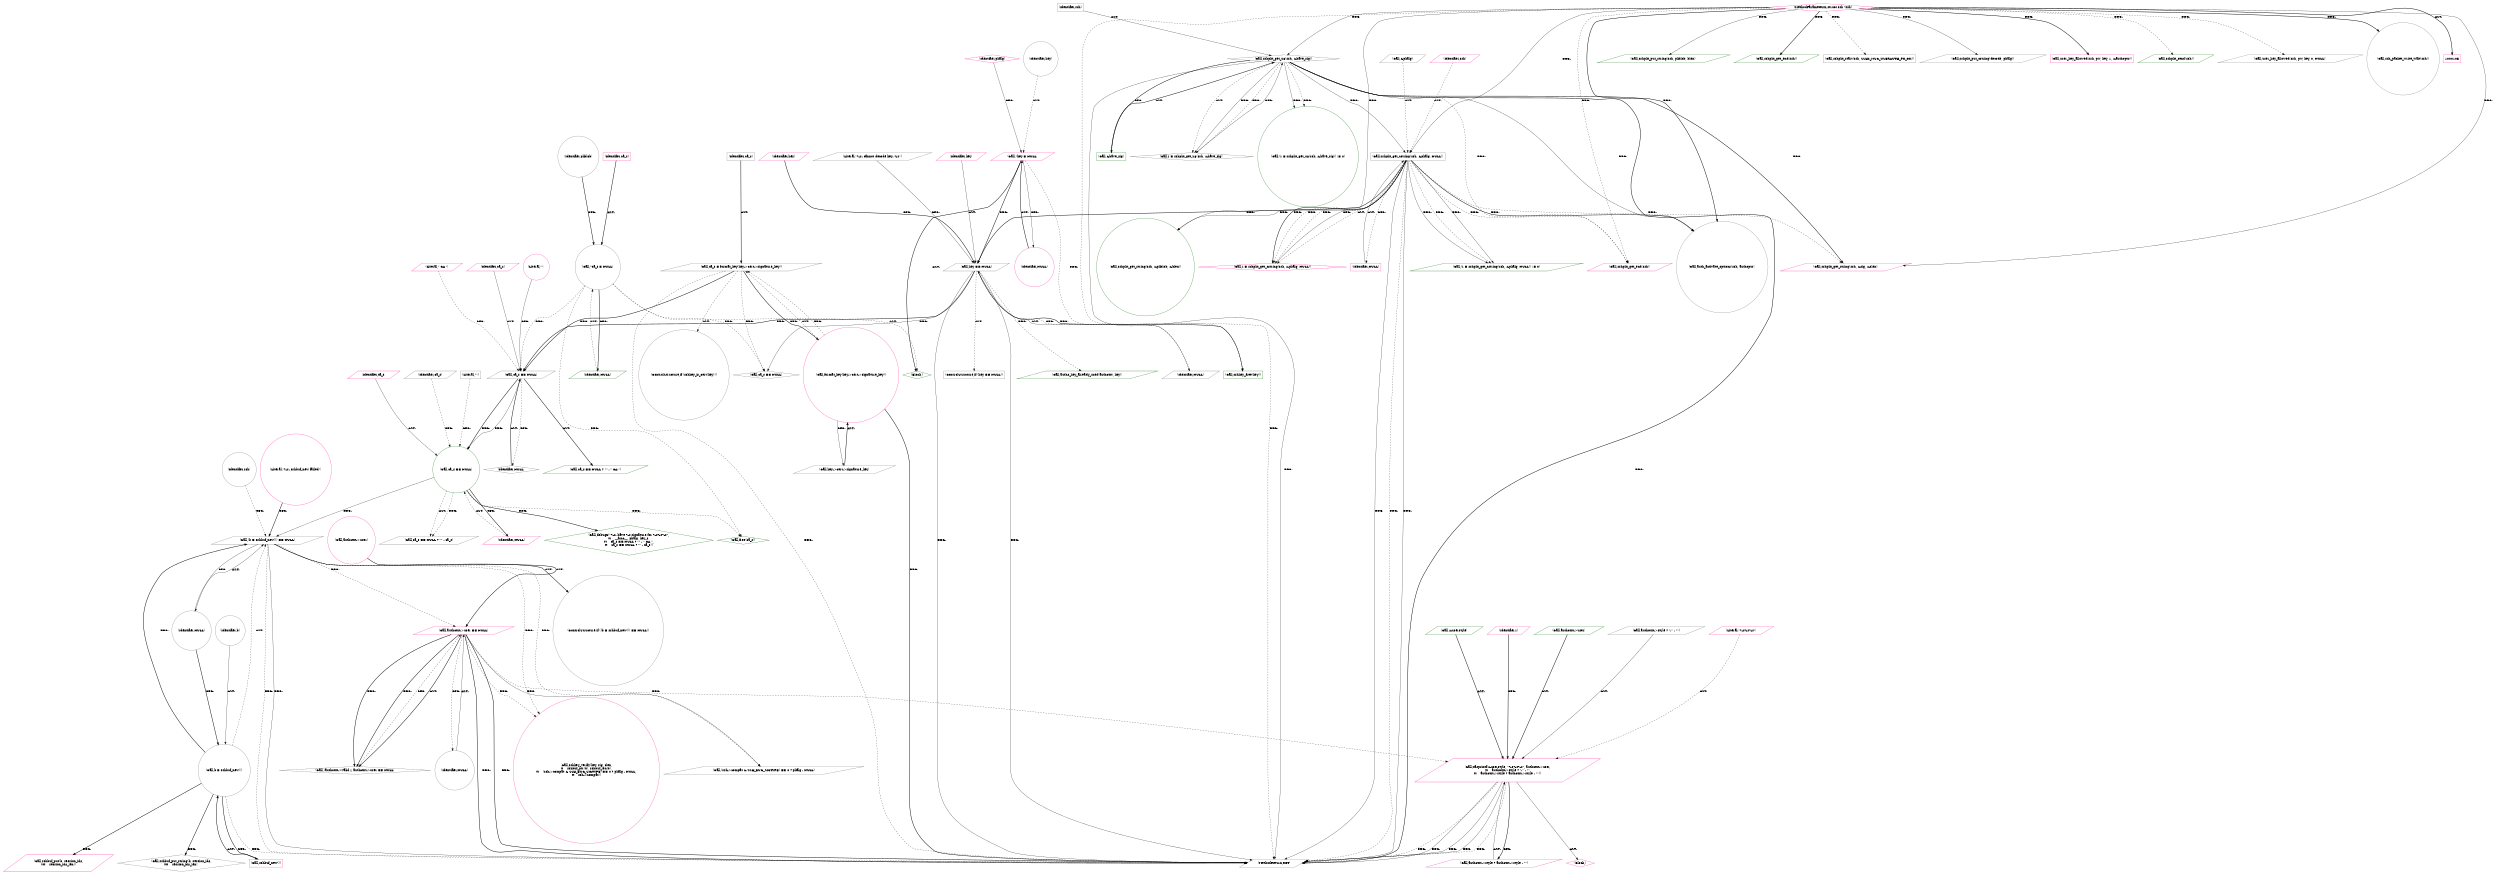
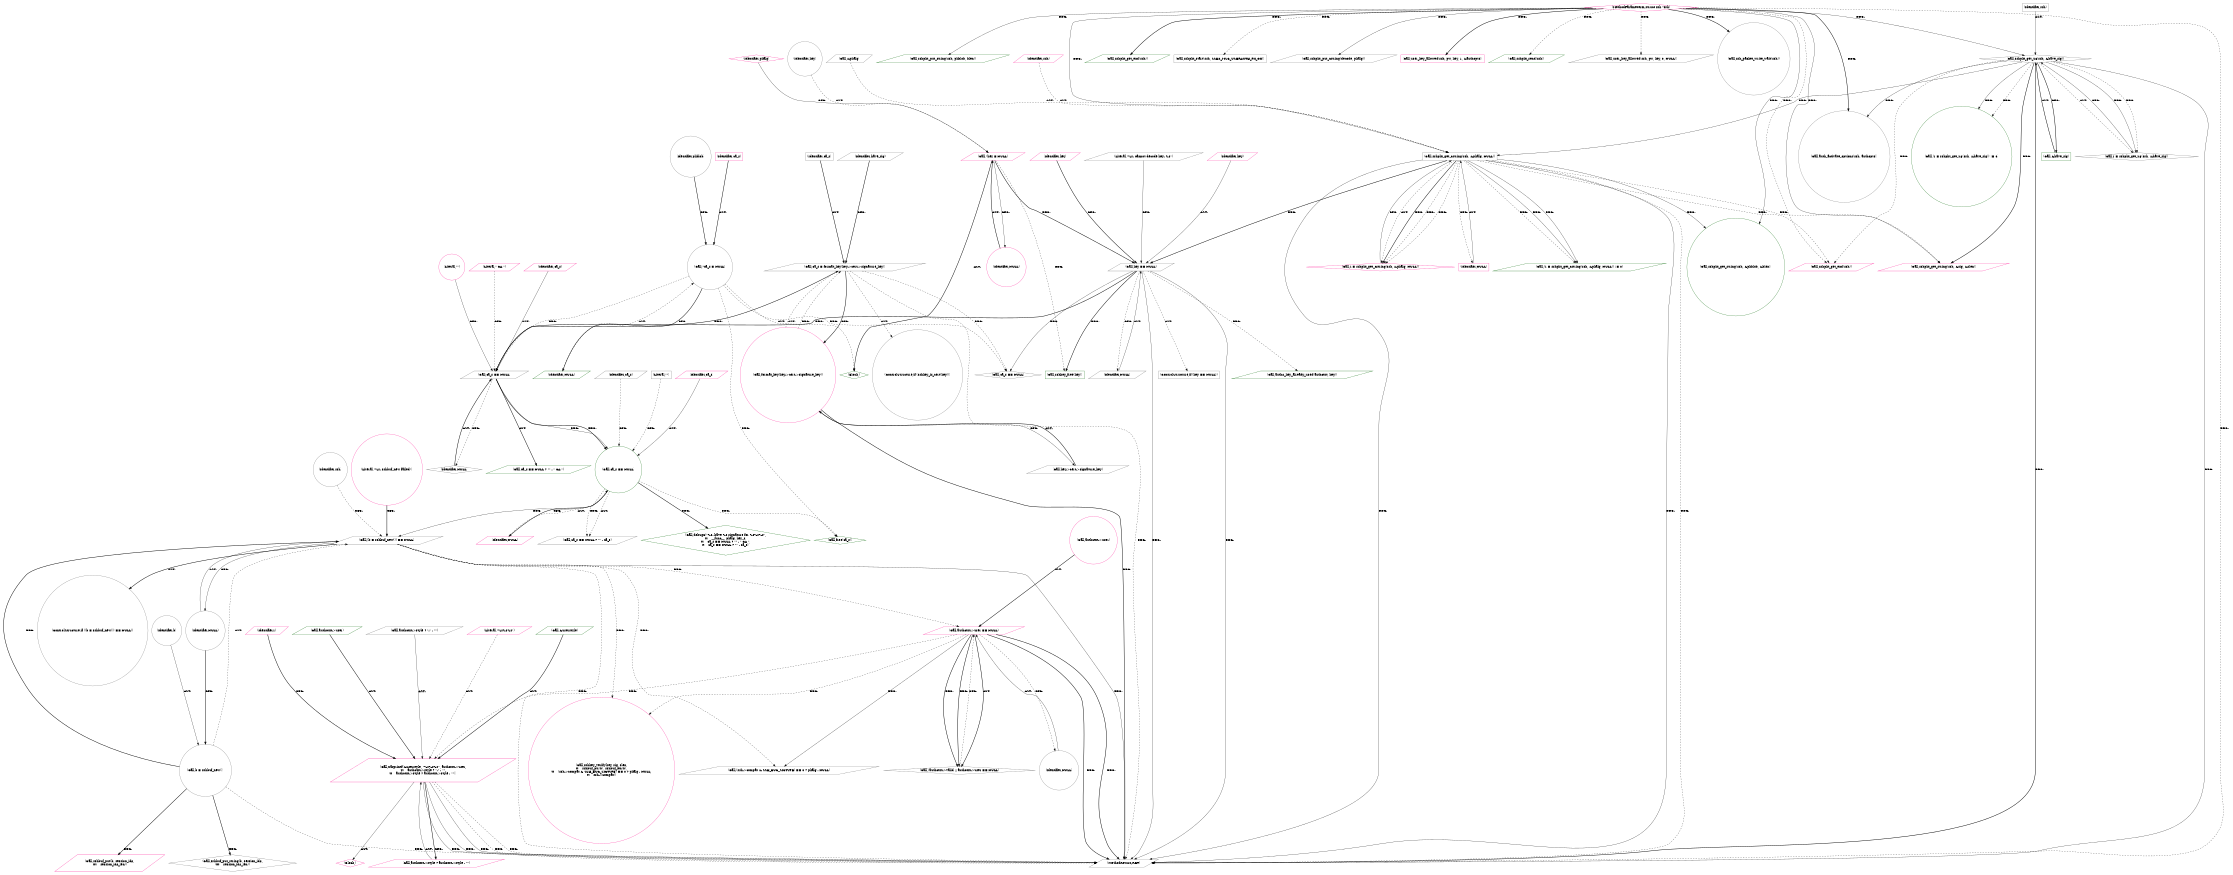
node "1000105": removed
node "(Identifier,have_sig)": added
edge "(Call,sshpkt_get_cstring(ssh, &pkalg, NULL))" -> "(Call,auth_activate_options(ssh, authopts))": removed, label "DDG:"
node "(Call,sshbuf_new())": removed
